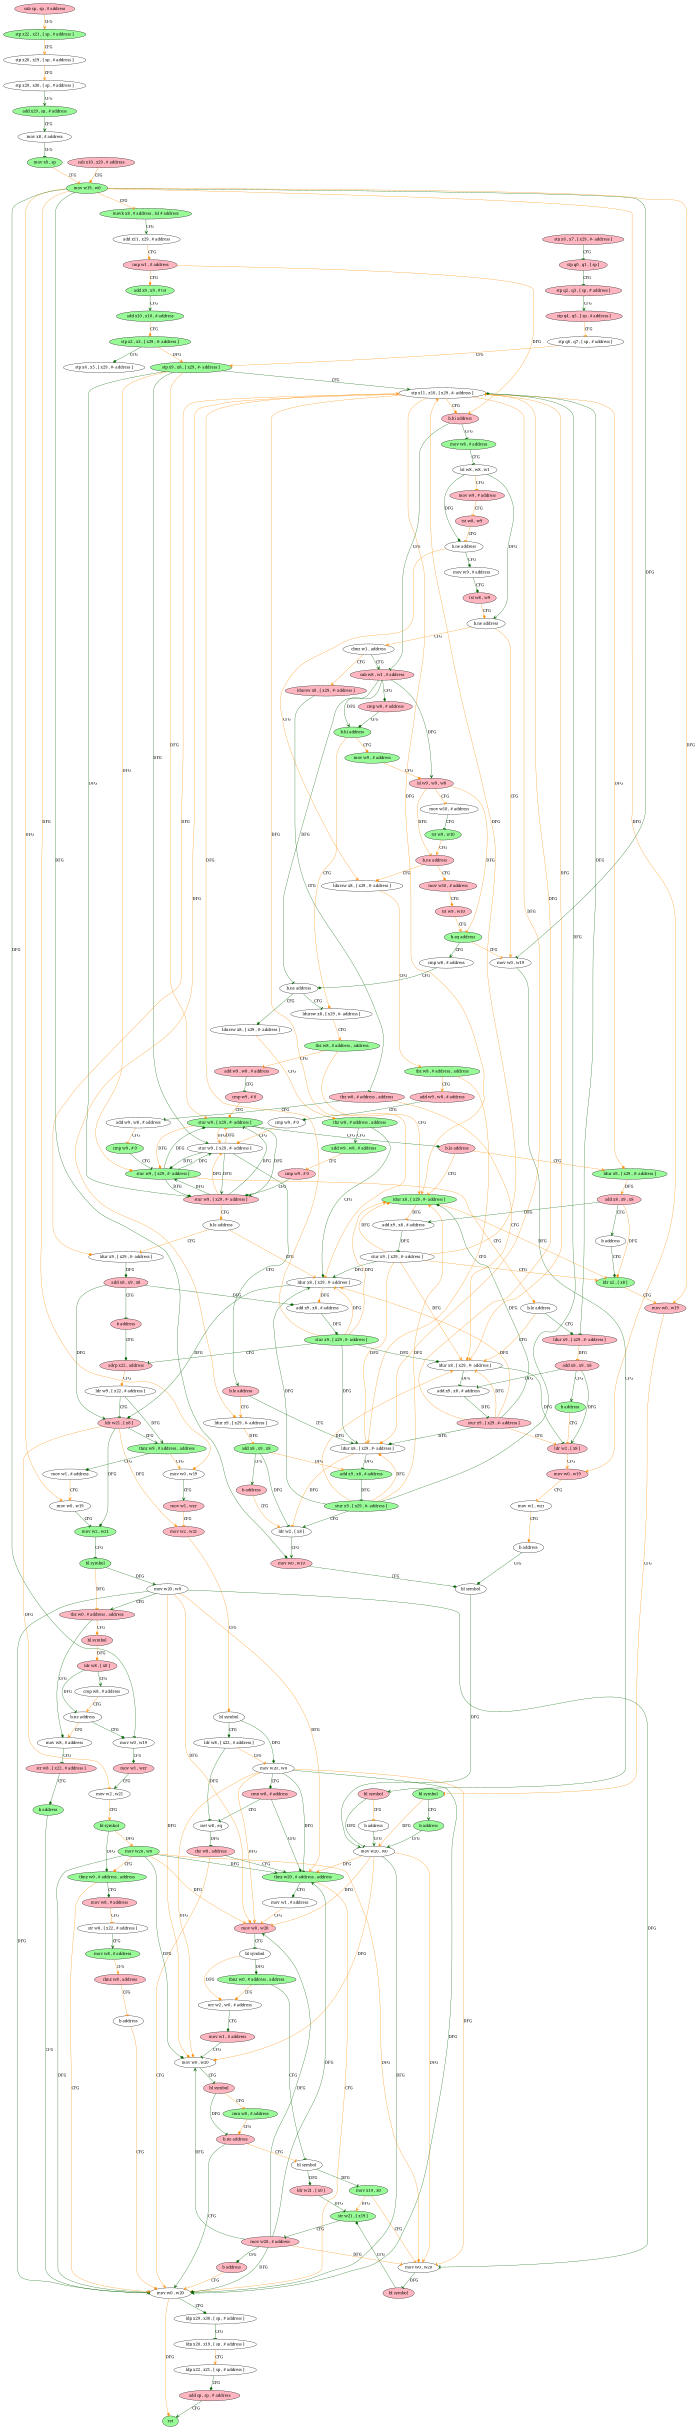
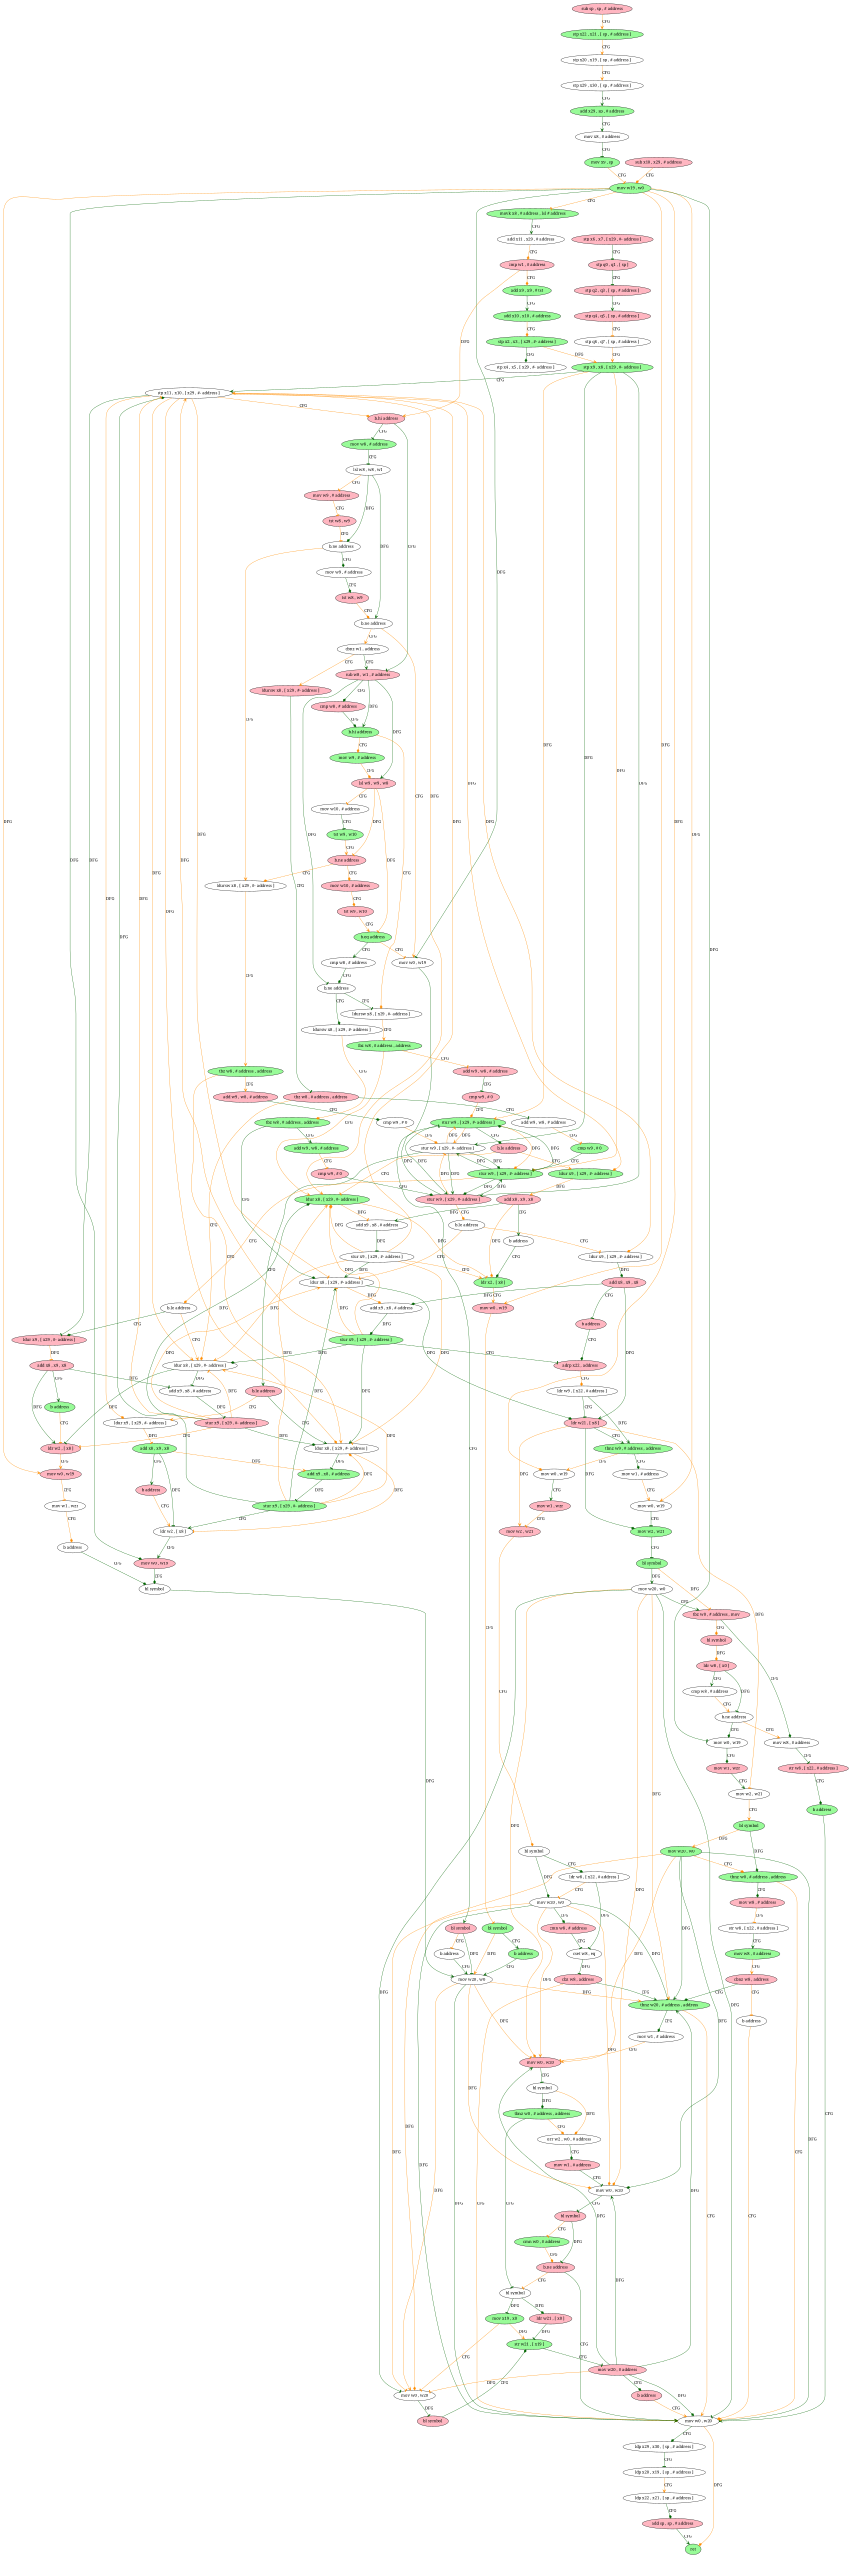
node "tbz w0 , # address , address": label "tbz w0 , # address , address" -> "tbz w0 , # address , mov"
edge "cmn w8 , # address" -> "tbnz w20 , # address , address": now "cbnz w8 , address" -> "tbnz w20 , # address , address"
